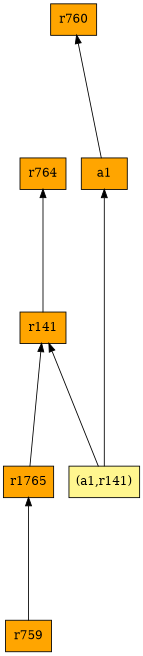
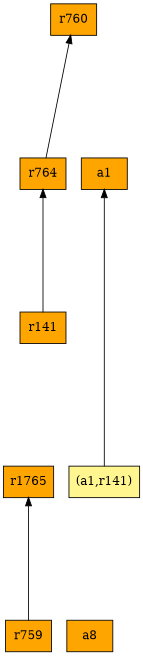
edge "a1" -> "r760": now "r764" -> "r760"
edge "r1765" -> "r141": removed
edge "(a1,r141)" -> "r141": removed
node "a8": added
